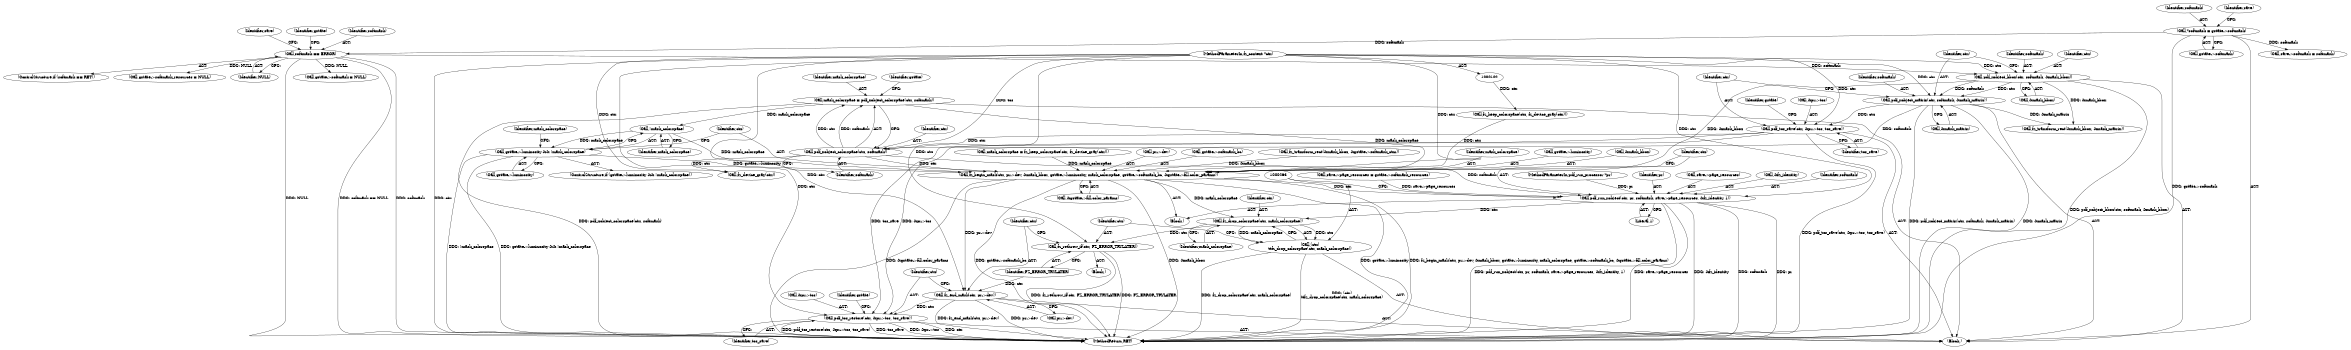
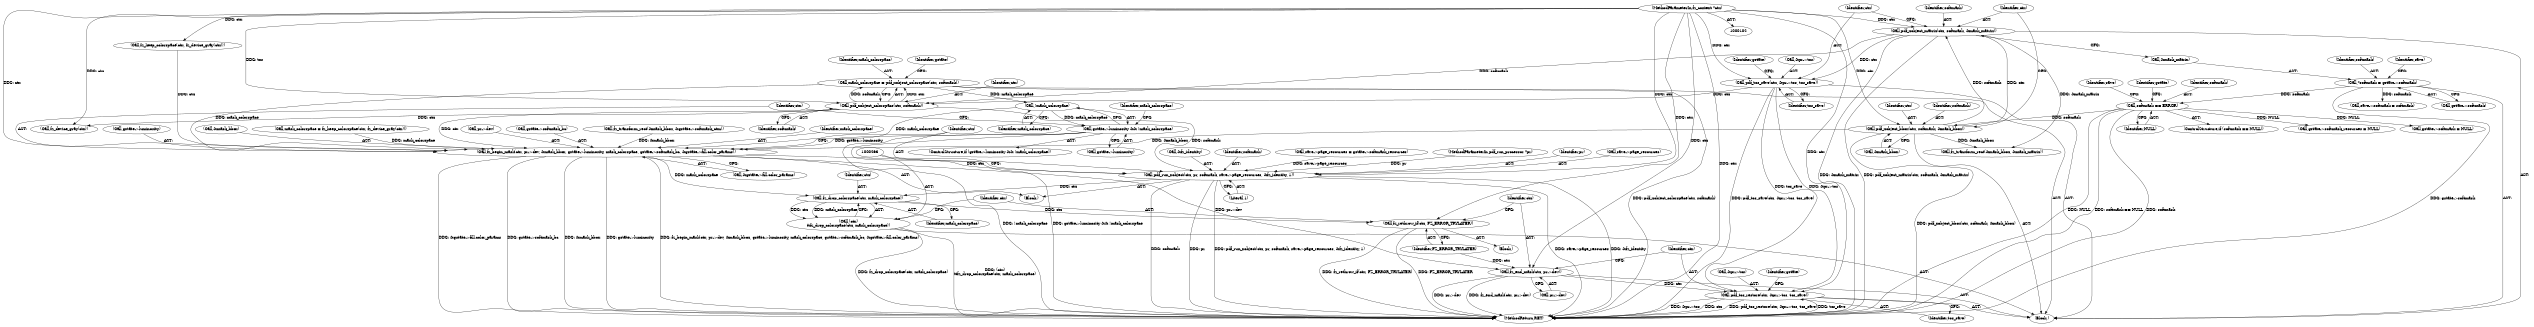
node "(ControlStructure,if (softmask == RET))": label "(ControlStructure,if (softmask == RET))" -> "(ControlStructure,if (softmask == NULL))"
edge "1000102" -> "(Call,fz_keep_colorspace(ctx, fz_device_gray(ctx)))": now "(MethodParameterIn,fz_context *ctx)" -> "(Call,fz_keep_colorspace(ctx, fz_device_gray(ctx)))"
edge "(Call,&mask_matrix)" -> "(Call,pdf_xobject_matrix(ctx, softmask, &mask_matrix))": now "(Call,&mask_matrix)" -> "(Call,*softmask = gstate->softmask)"
